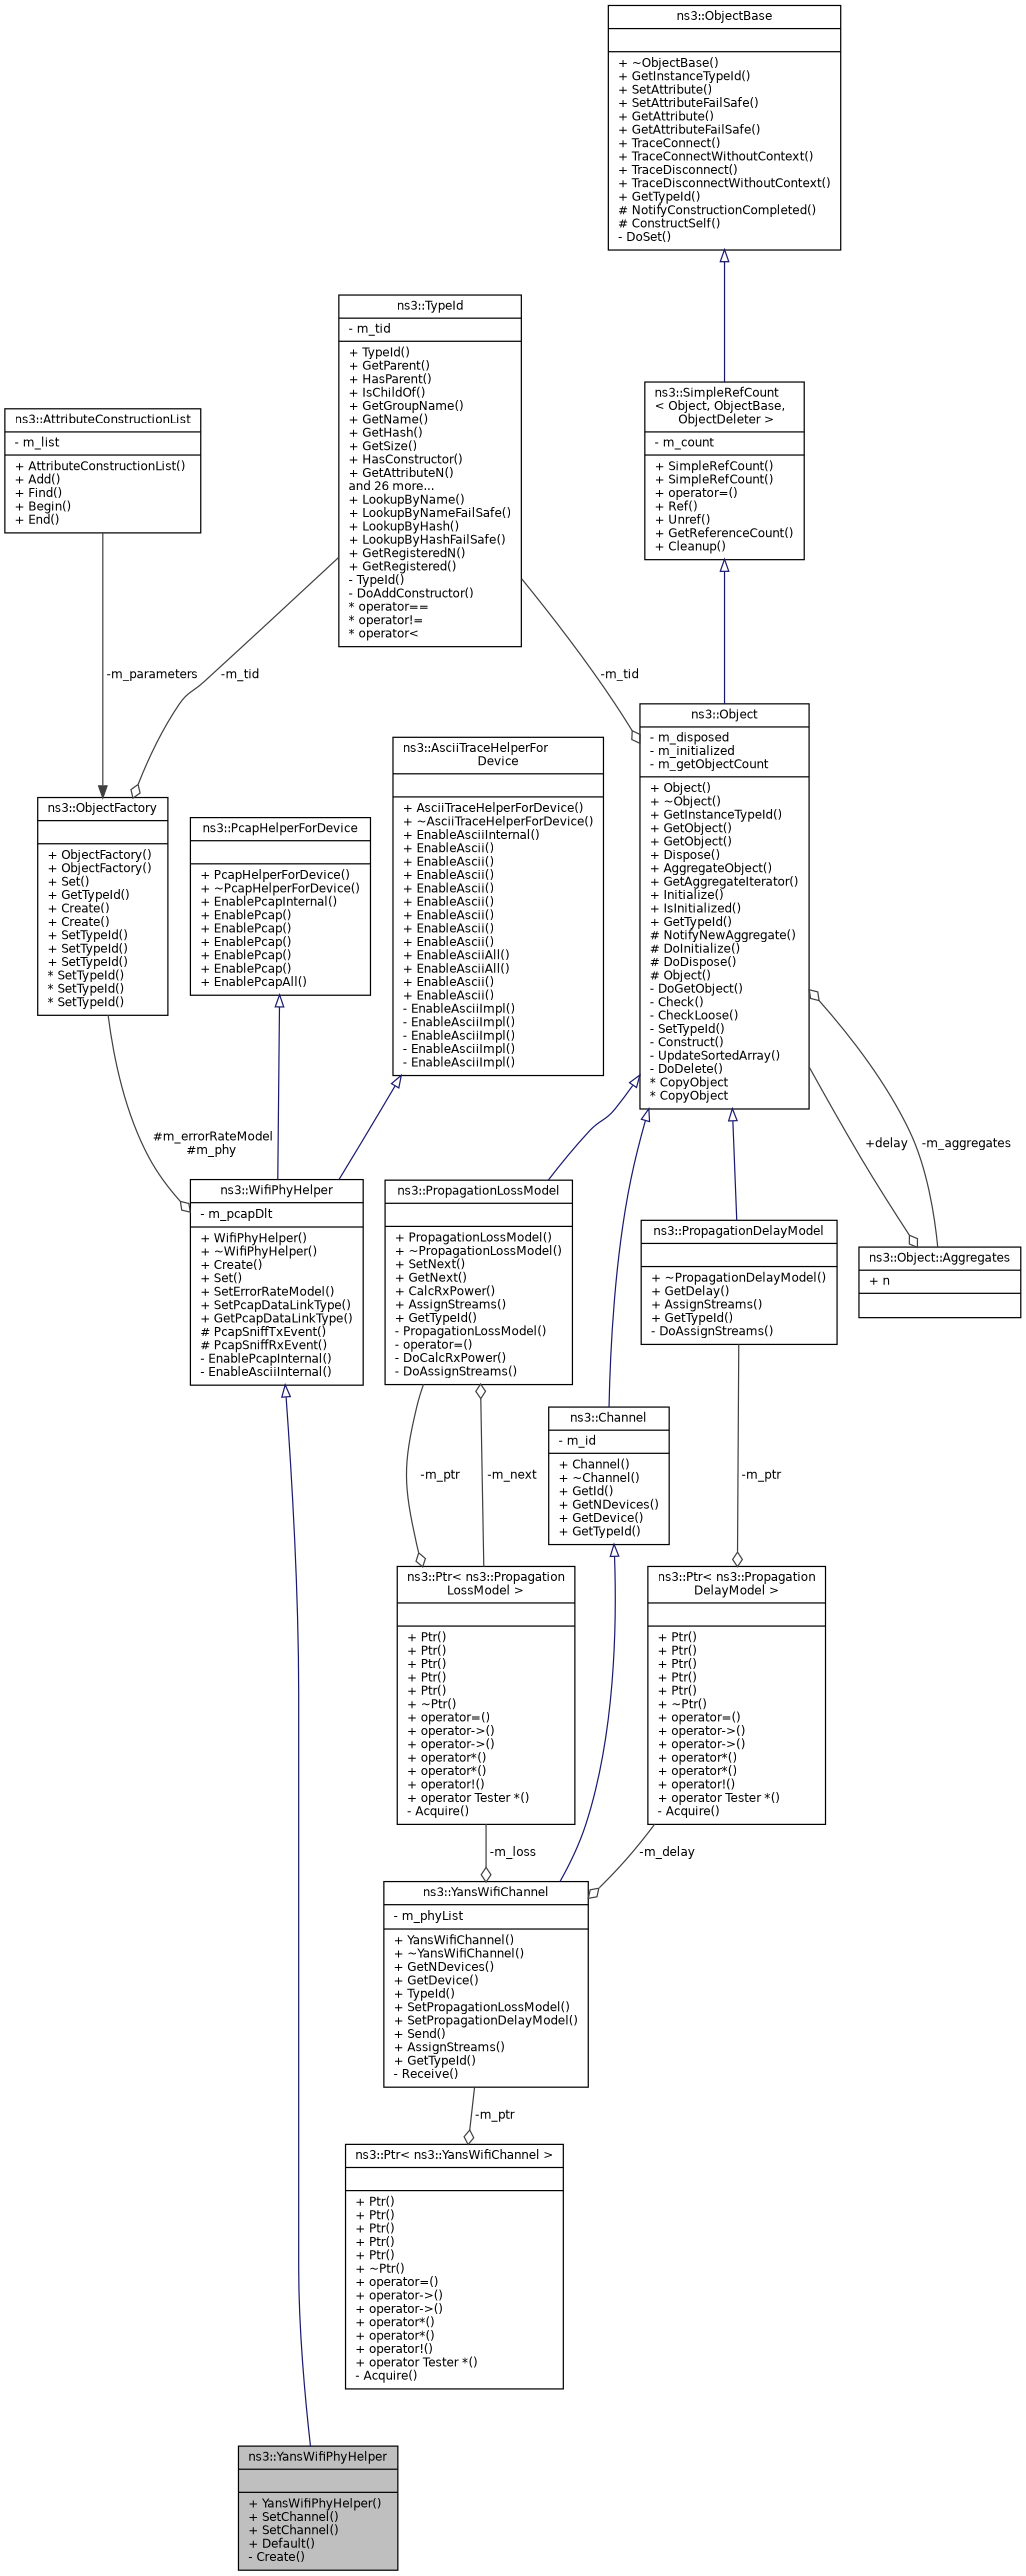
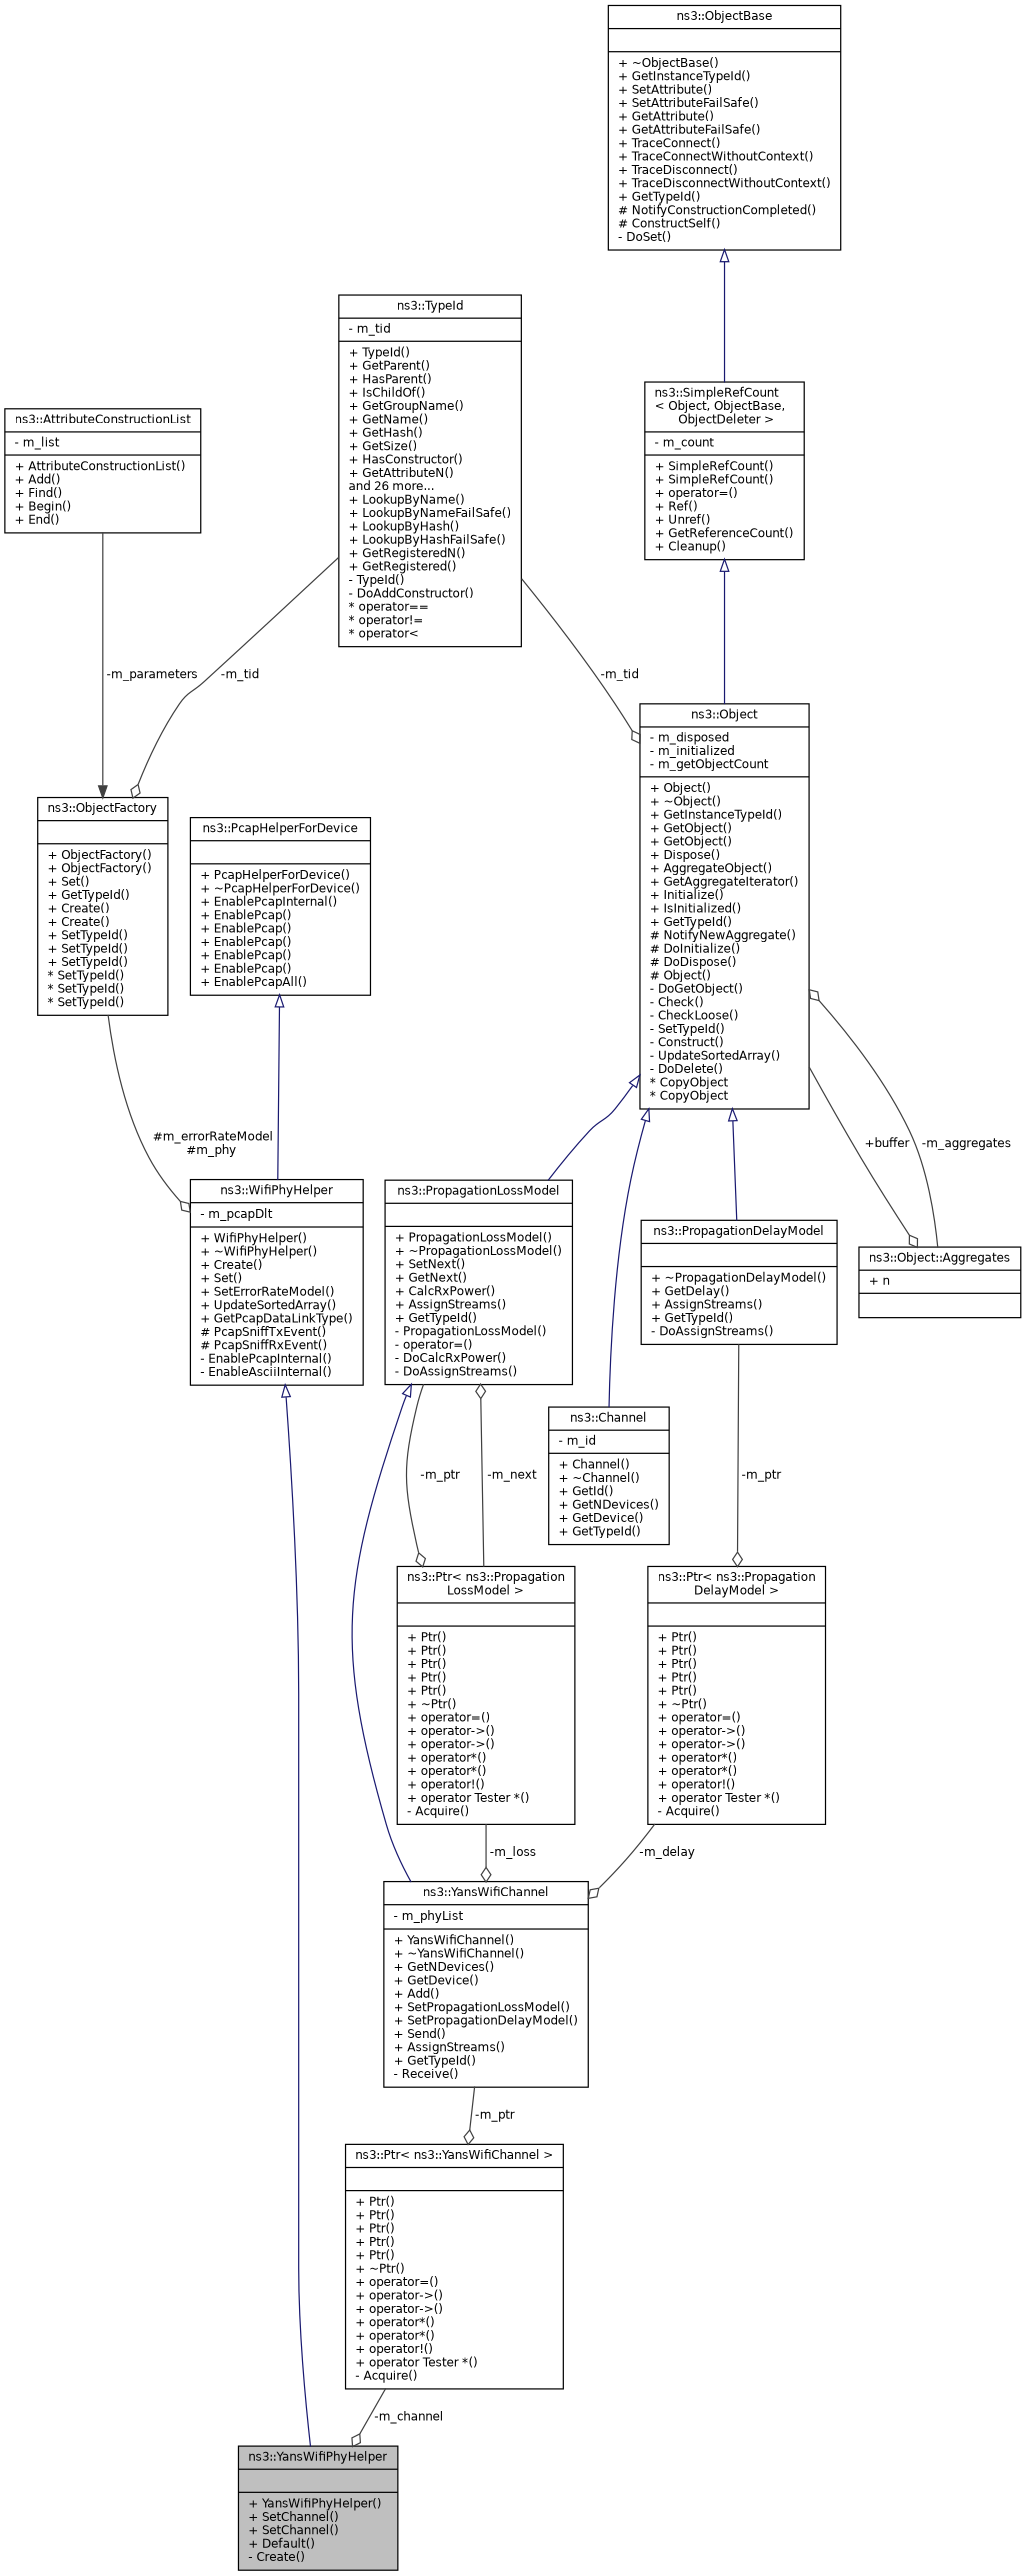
node "ns3::AsciiTraceHelperFor": removed
edge "ns3::Object" -> "ns3::Object::Aggregates": label " +delay" -> " +buffer"
node "ns3::WifiPhyHelper": text "+ SetPcapDataLinkType()" -> "+ UpdateSortedArray()"
edge "ns3::YansWifiChannel" -> "ns3::Channel": now "ns3::YansWifiChannel" -> "ns3::PropagationLossModel"
node "ns3::YansWifiChannel": text "+ TypeId()" -> "+ Add()"
edge "ns3::Ptr< ns3::YansWifiChannel >" -> "ns3::YansWifiPhyHelper": added, label "-m_channel"
